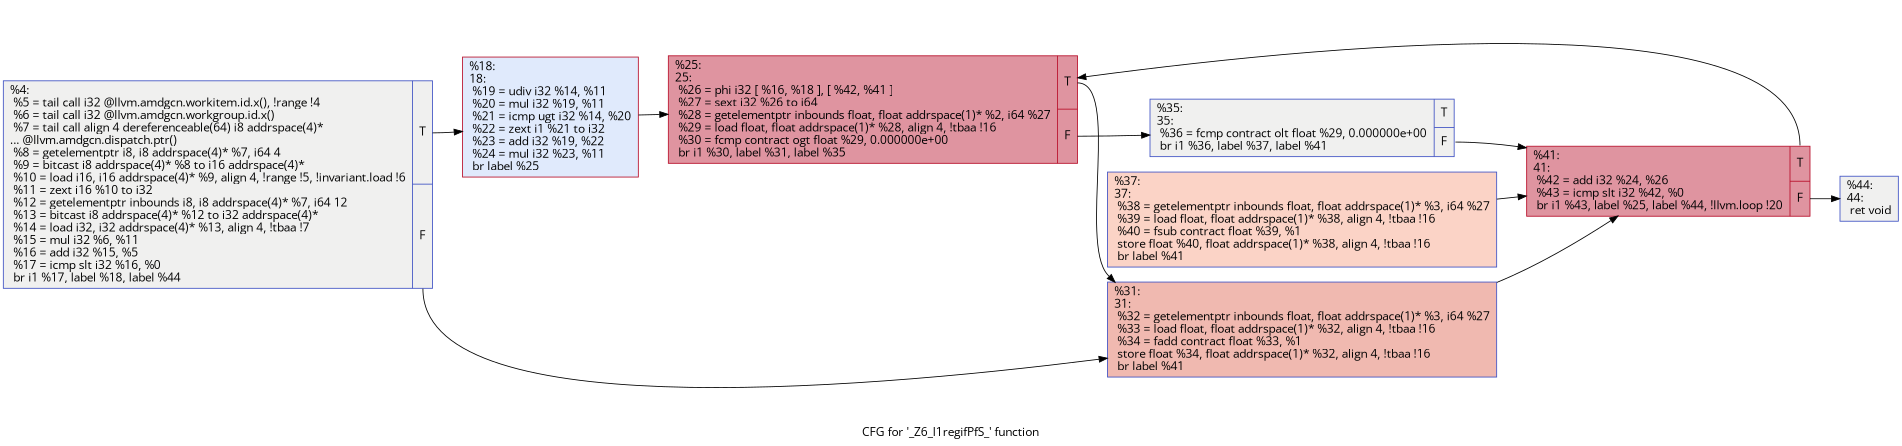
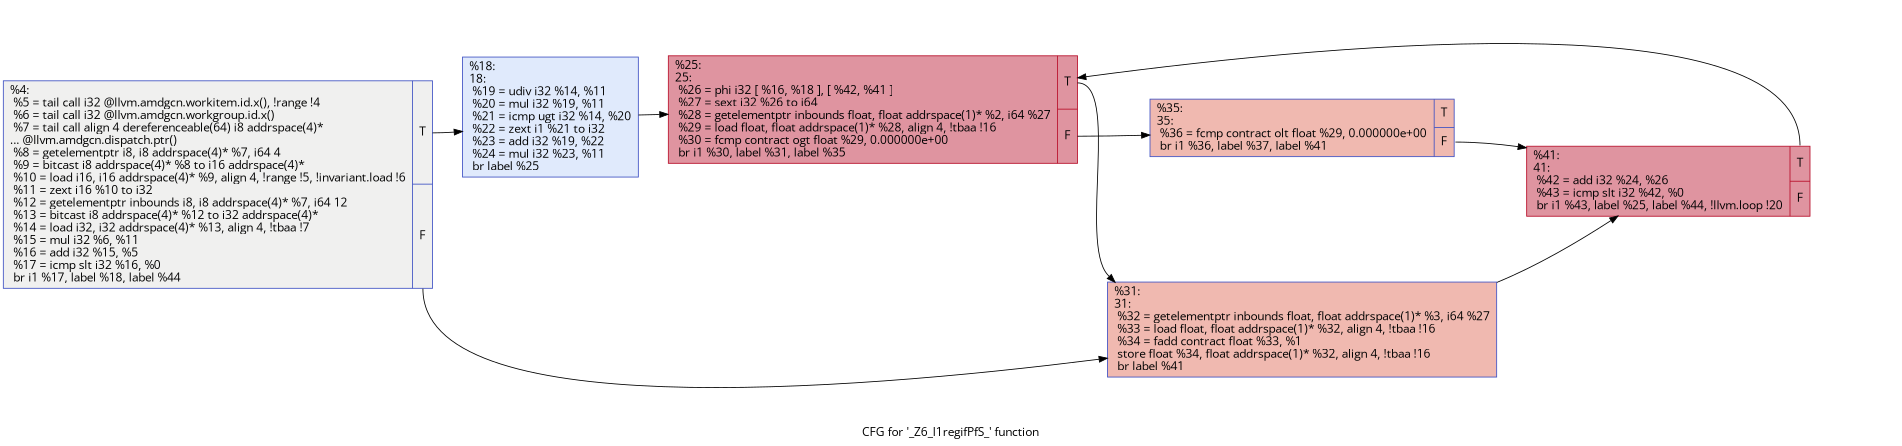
node "%18:": color #b70d28ff -> #3d50c3ff
node "%35:": fillcolor #dedcdb70 -> #de614d70
node "%44:": removed
node "%37:": removed
